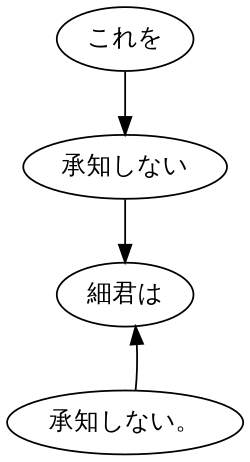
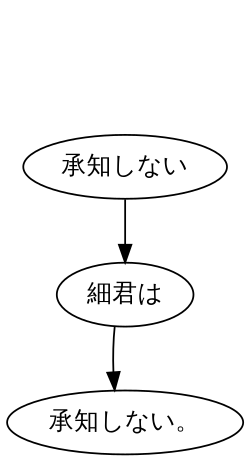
node "これを": removed
edge "承知しない。" -> "細君は": reversed
